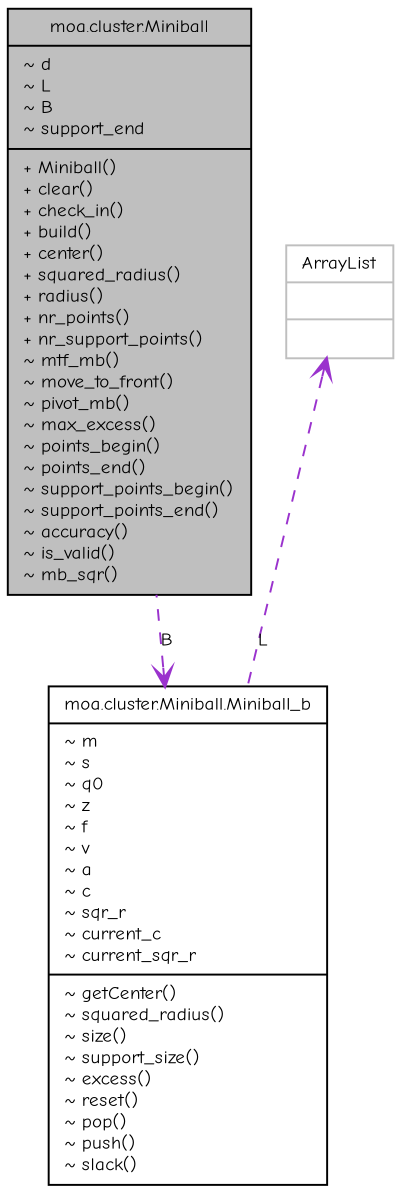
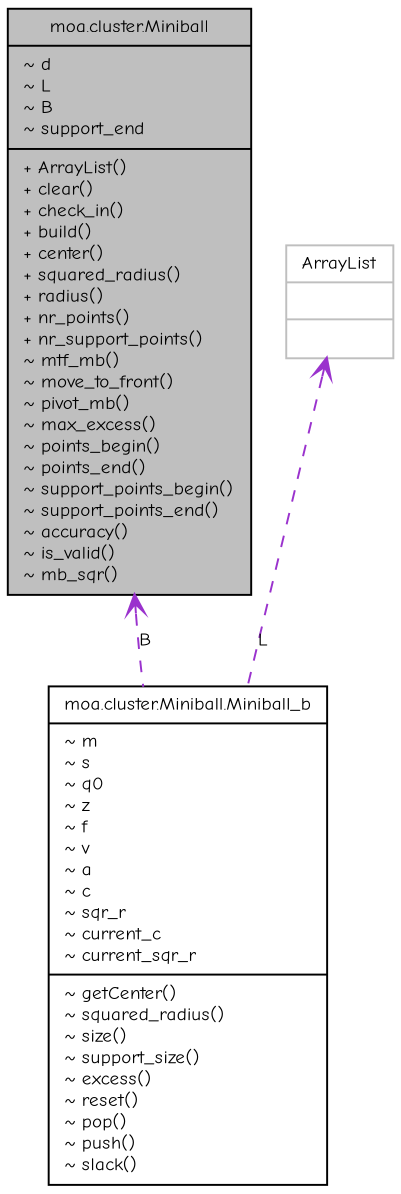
node "moa.cluster.Miniball": text "+ Miniball()" -> "+ ArrayList()"
edge "moa.cluster.Miniball" -> "moa.cluster.Miniball.Miniball_b": reversed
